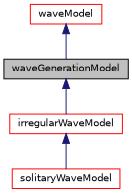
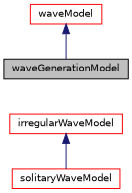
edge "irregularWaveModel" -> "waveGenerationModel": removed
